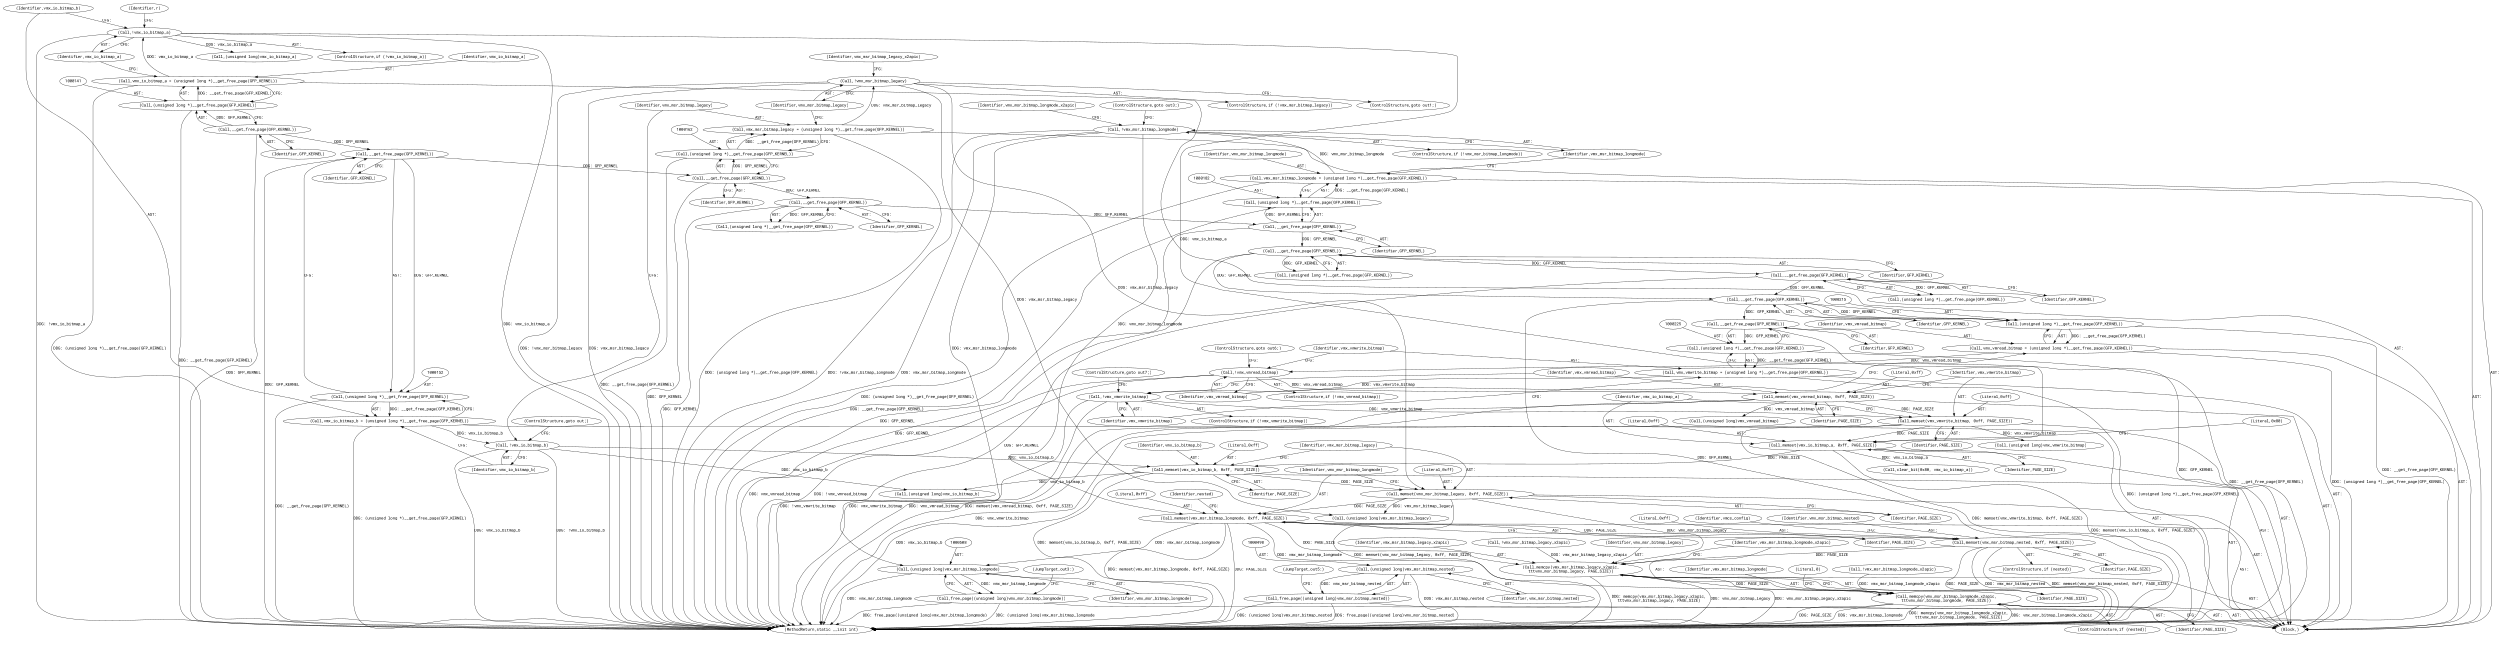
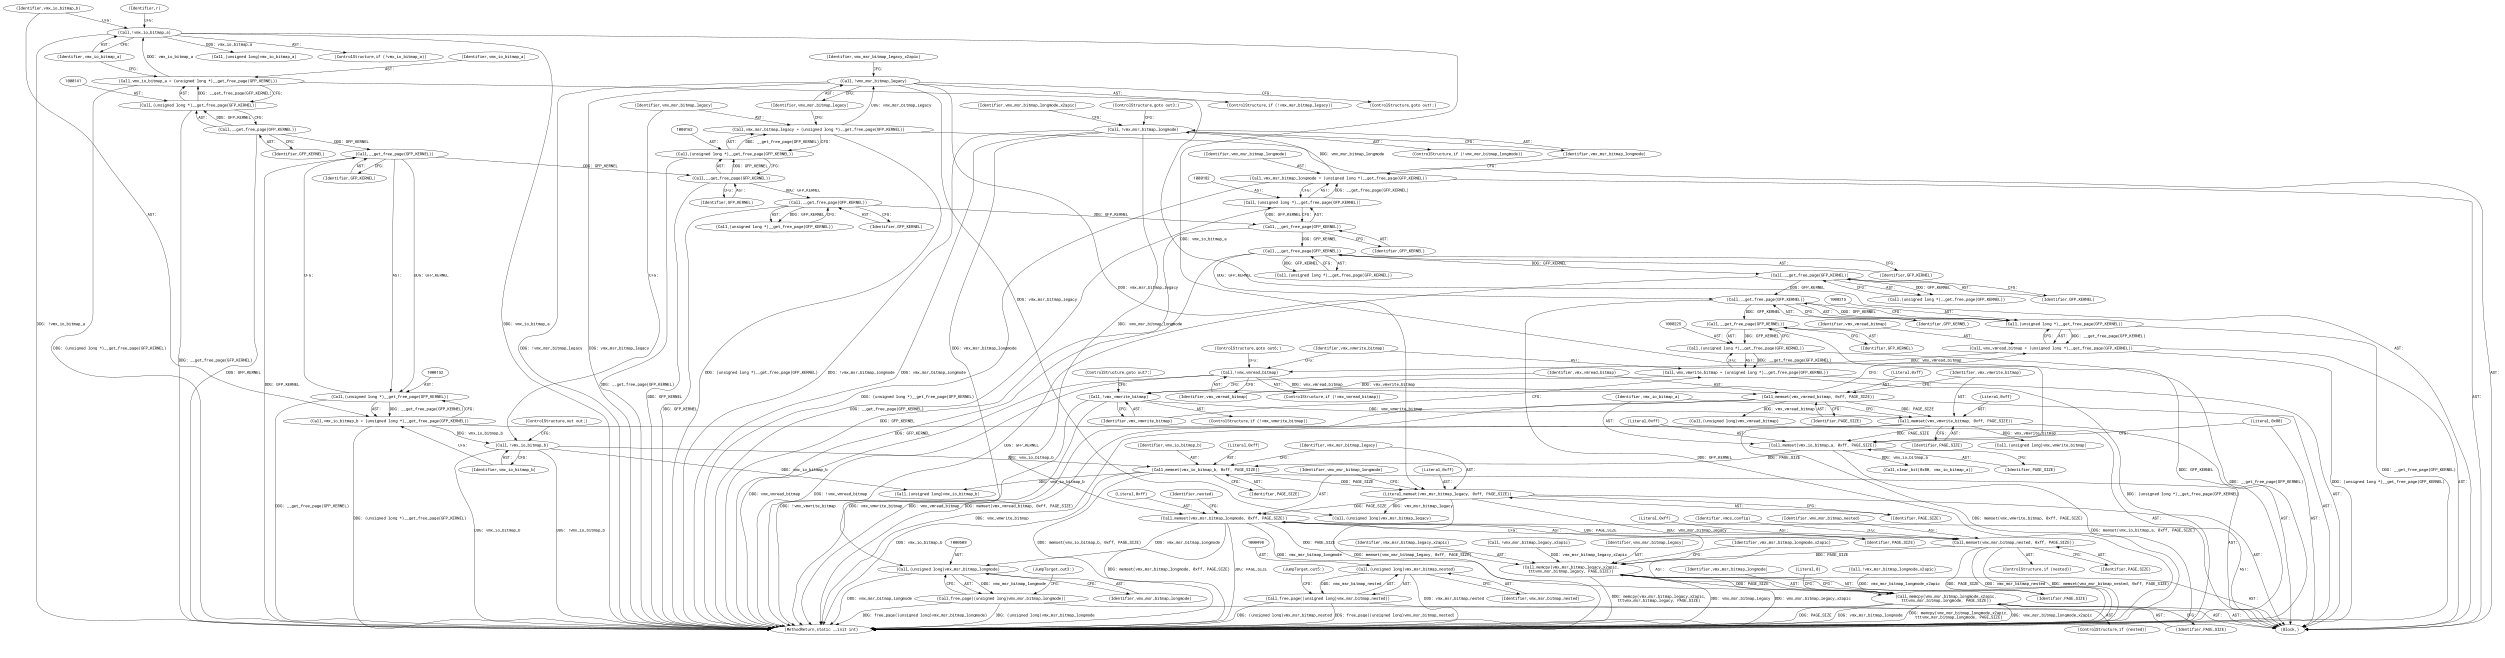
node "(ControlStructure,goto out;)": label "(ControlStructure,goto out;)" -> "(ControlStructure,out out;)"
edge "(Call,memset(vmx_io_bitmap_a, 0xff, PAGE_SIZE))" -> "(Block,)": now "(Literal,0x80)" -> "(Block,)"
node "(Call,memset(vmx_msr_bitmap_legacy, 0xff, PAGE_SIZE))": label "(Call,memset(vmx_msr_bitmap_legacy, 0xff, PAGE_SIZE))" -> "(Literal,memset(vmx_msr_bitmap_legacy, 0xff, PAGE_SIZE))"
